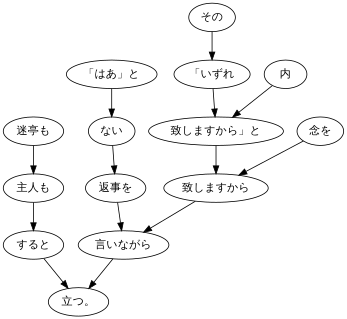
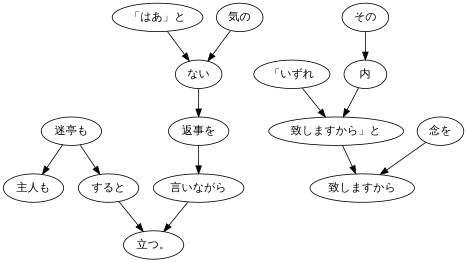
node "気の": added
edge "その" -> "「いずれ": now "その" -> "内"
edge "主人も" -> "すると": now "迷亭も" -> "すると"
edge "致しますから" -> "言いながら": removed
